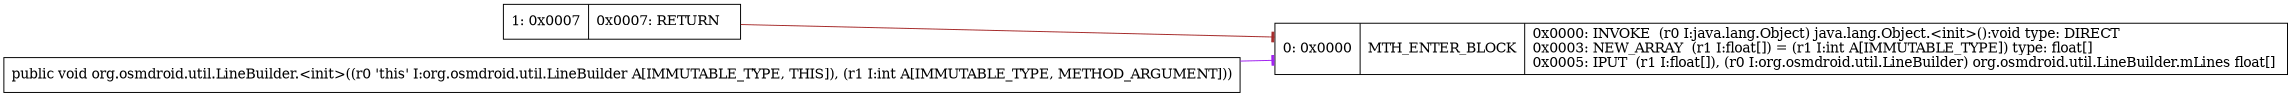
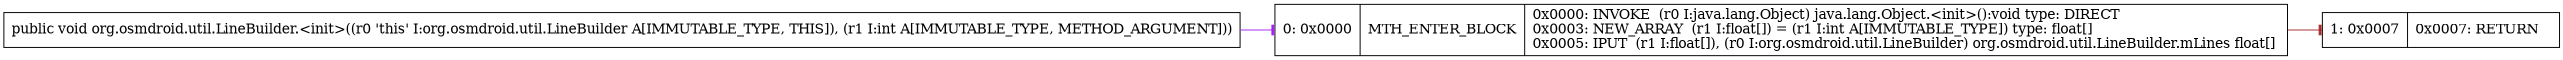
edge "1: 0x0007" -> "0: 0x0000": reversed
